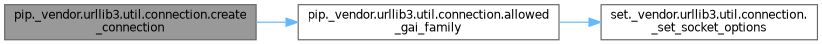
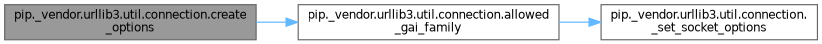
node "pip._vendor.urllib3.util.connection.create _connection": label "pip._vendor.urllib3.util.connection.create _connection" -> "pip._vendor.urllib3.util.connection.create _options"
node "set._vendor.urllib3.util.connection. _set_socket_options": label "set._vendor.urllib3.util.connection. _set_socket_options" -> "pip._vendor.urllib3.util.connection. _set_socket_options"
